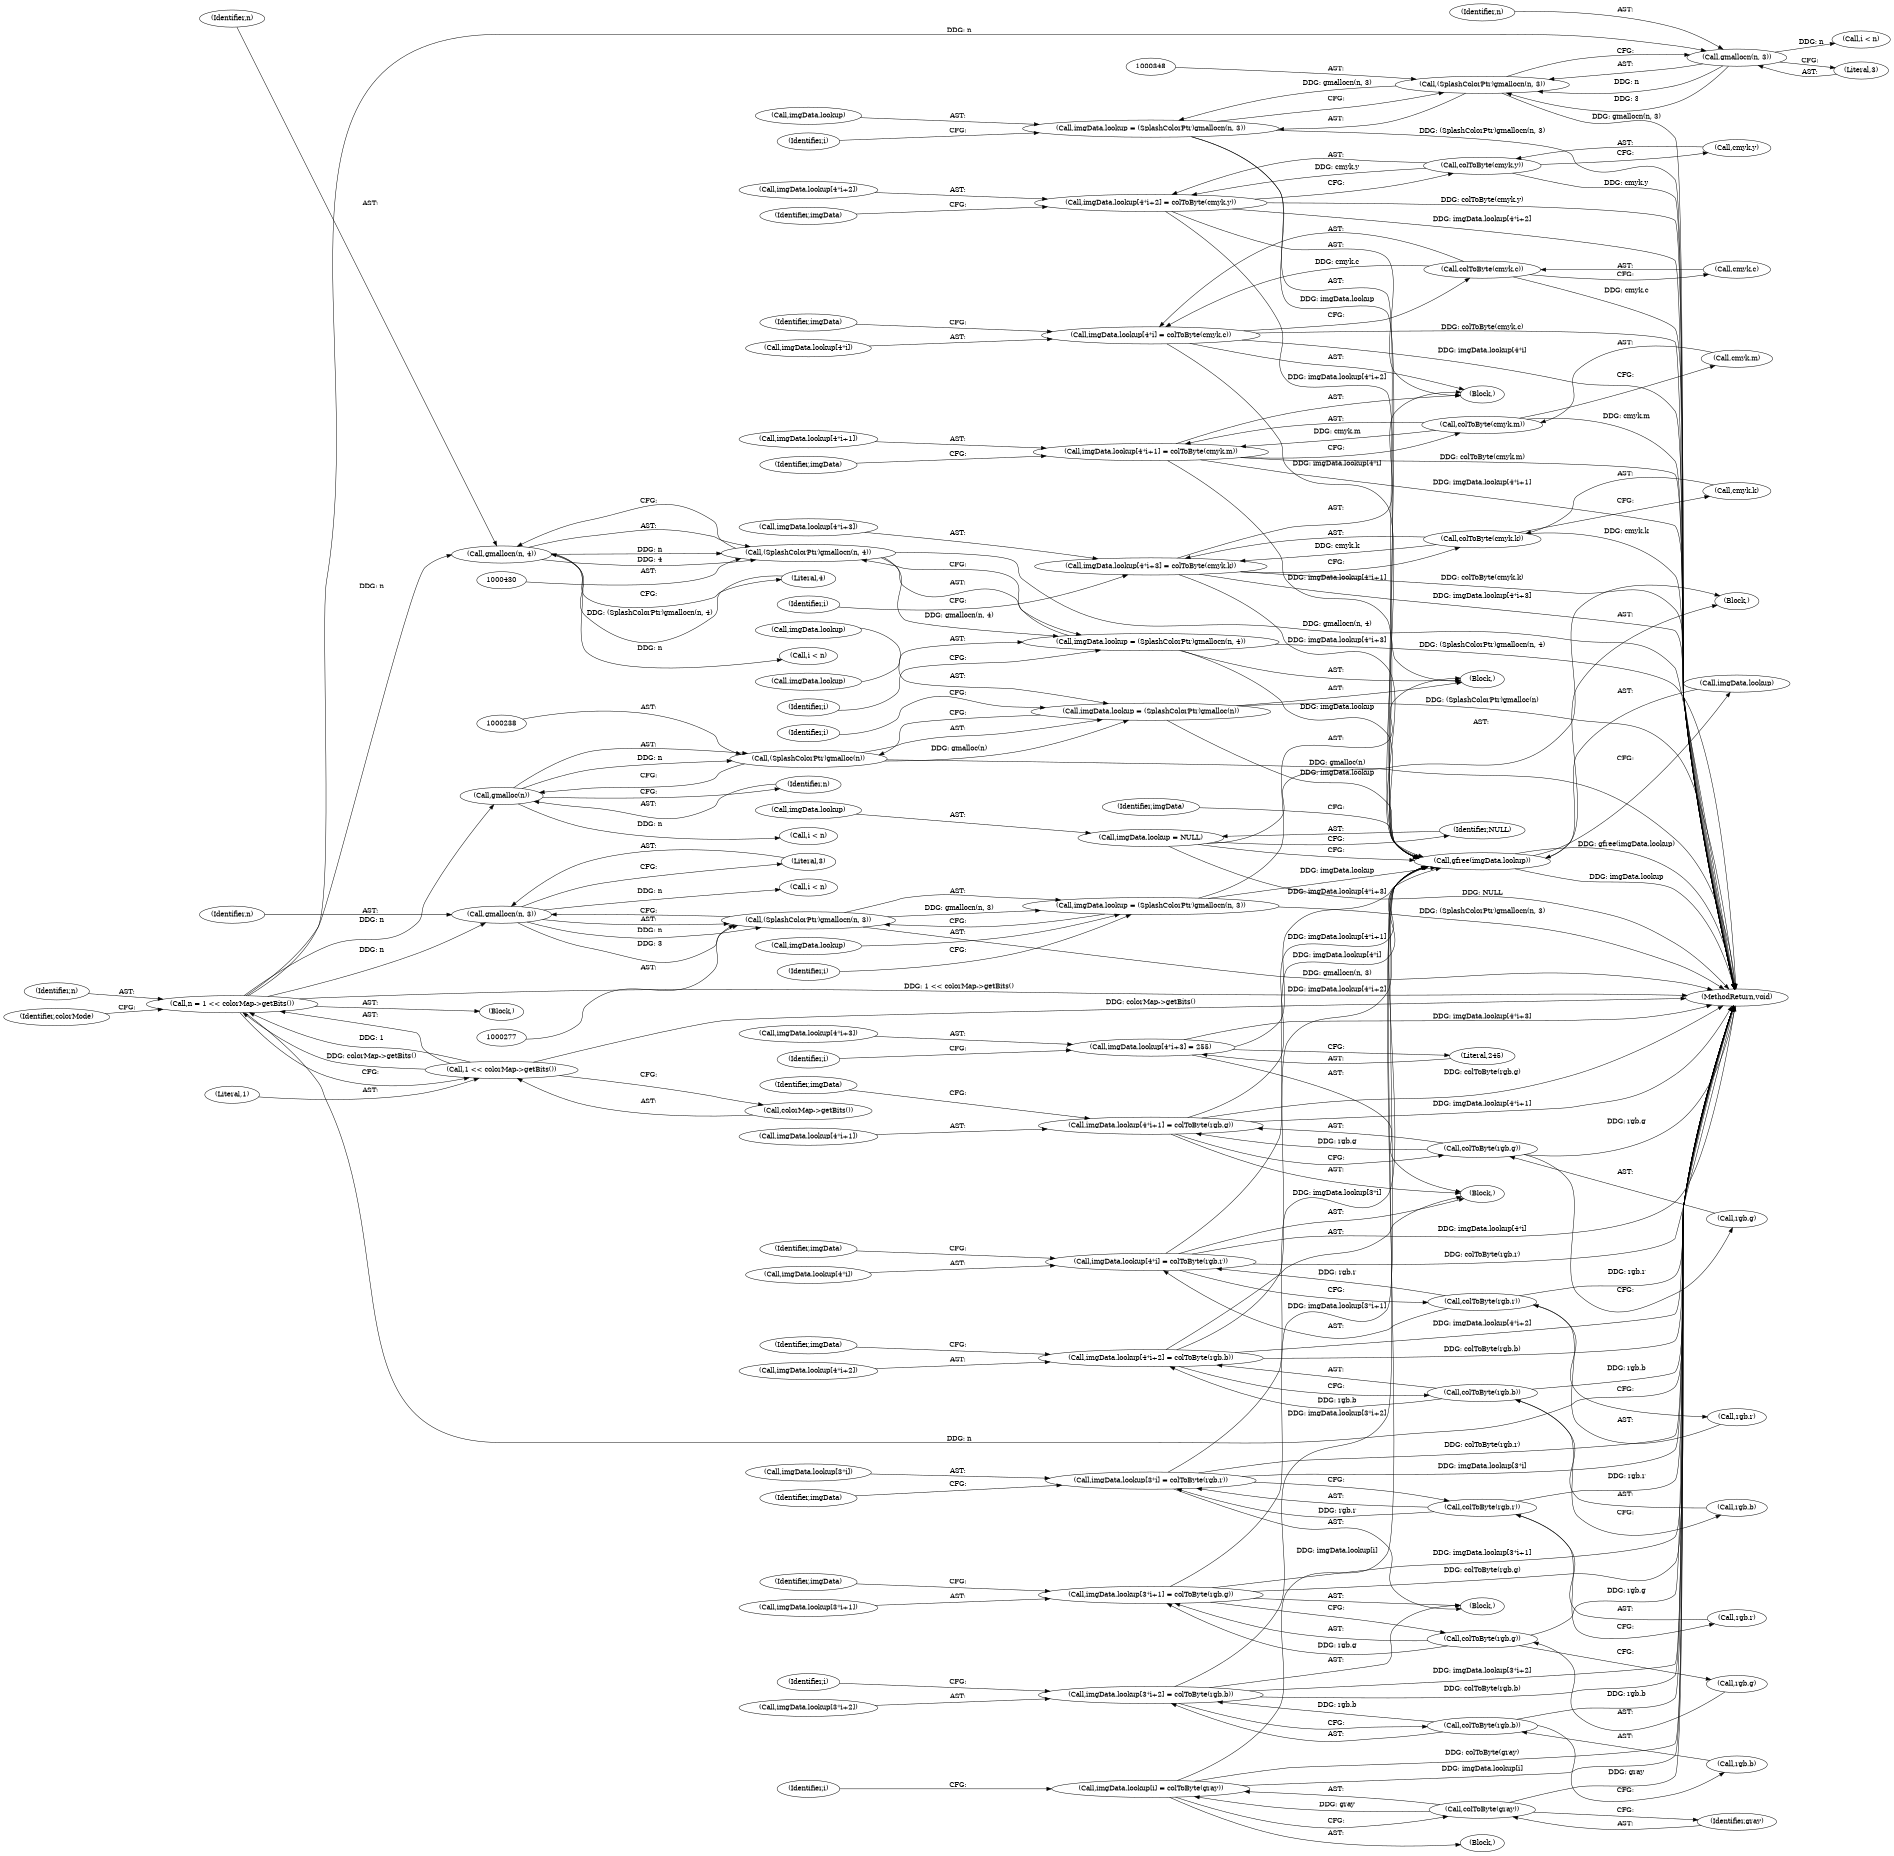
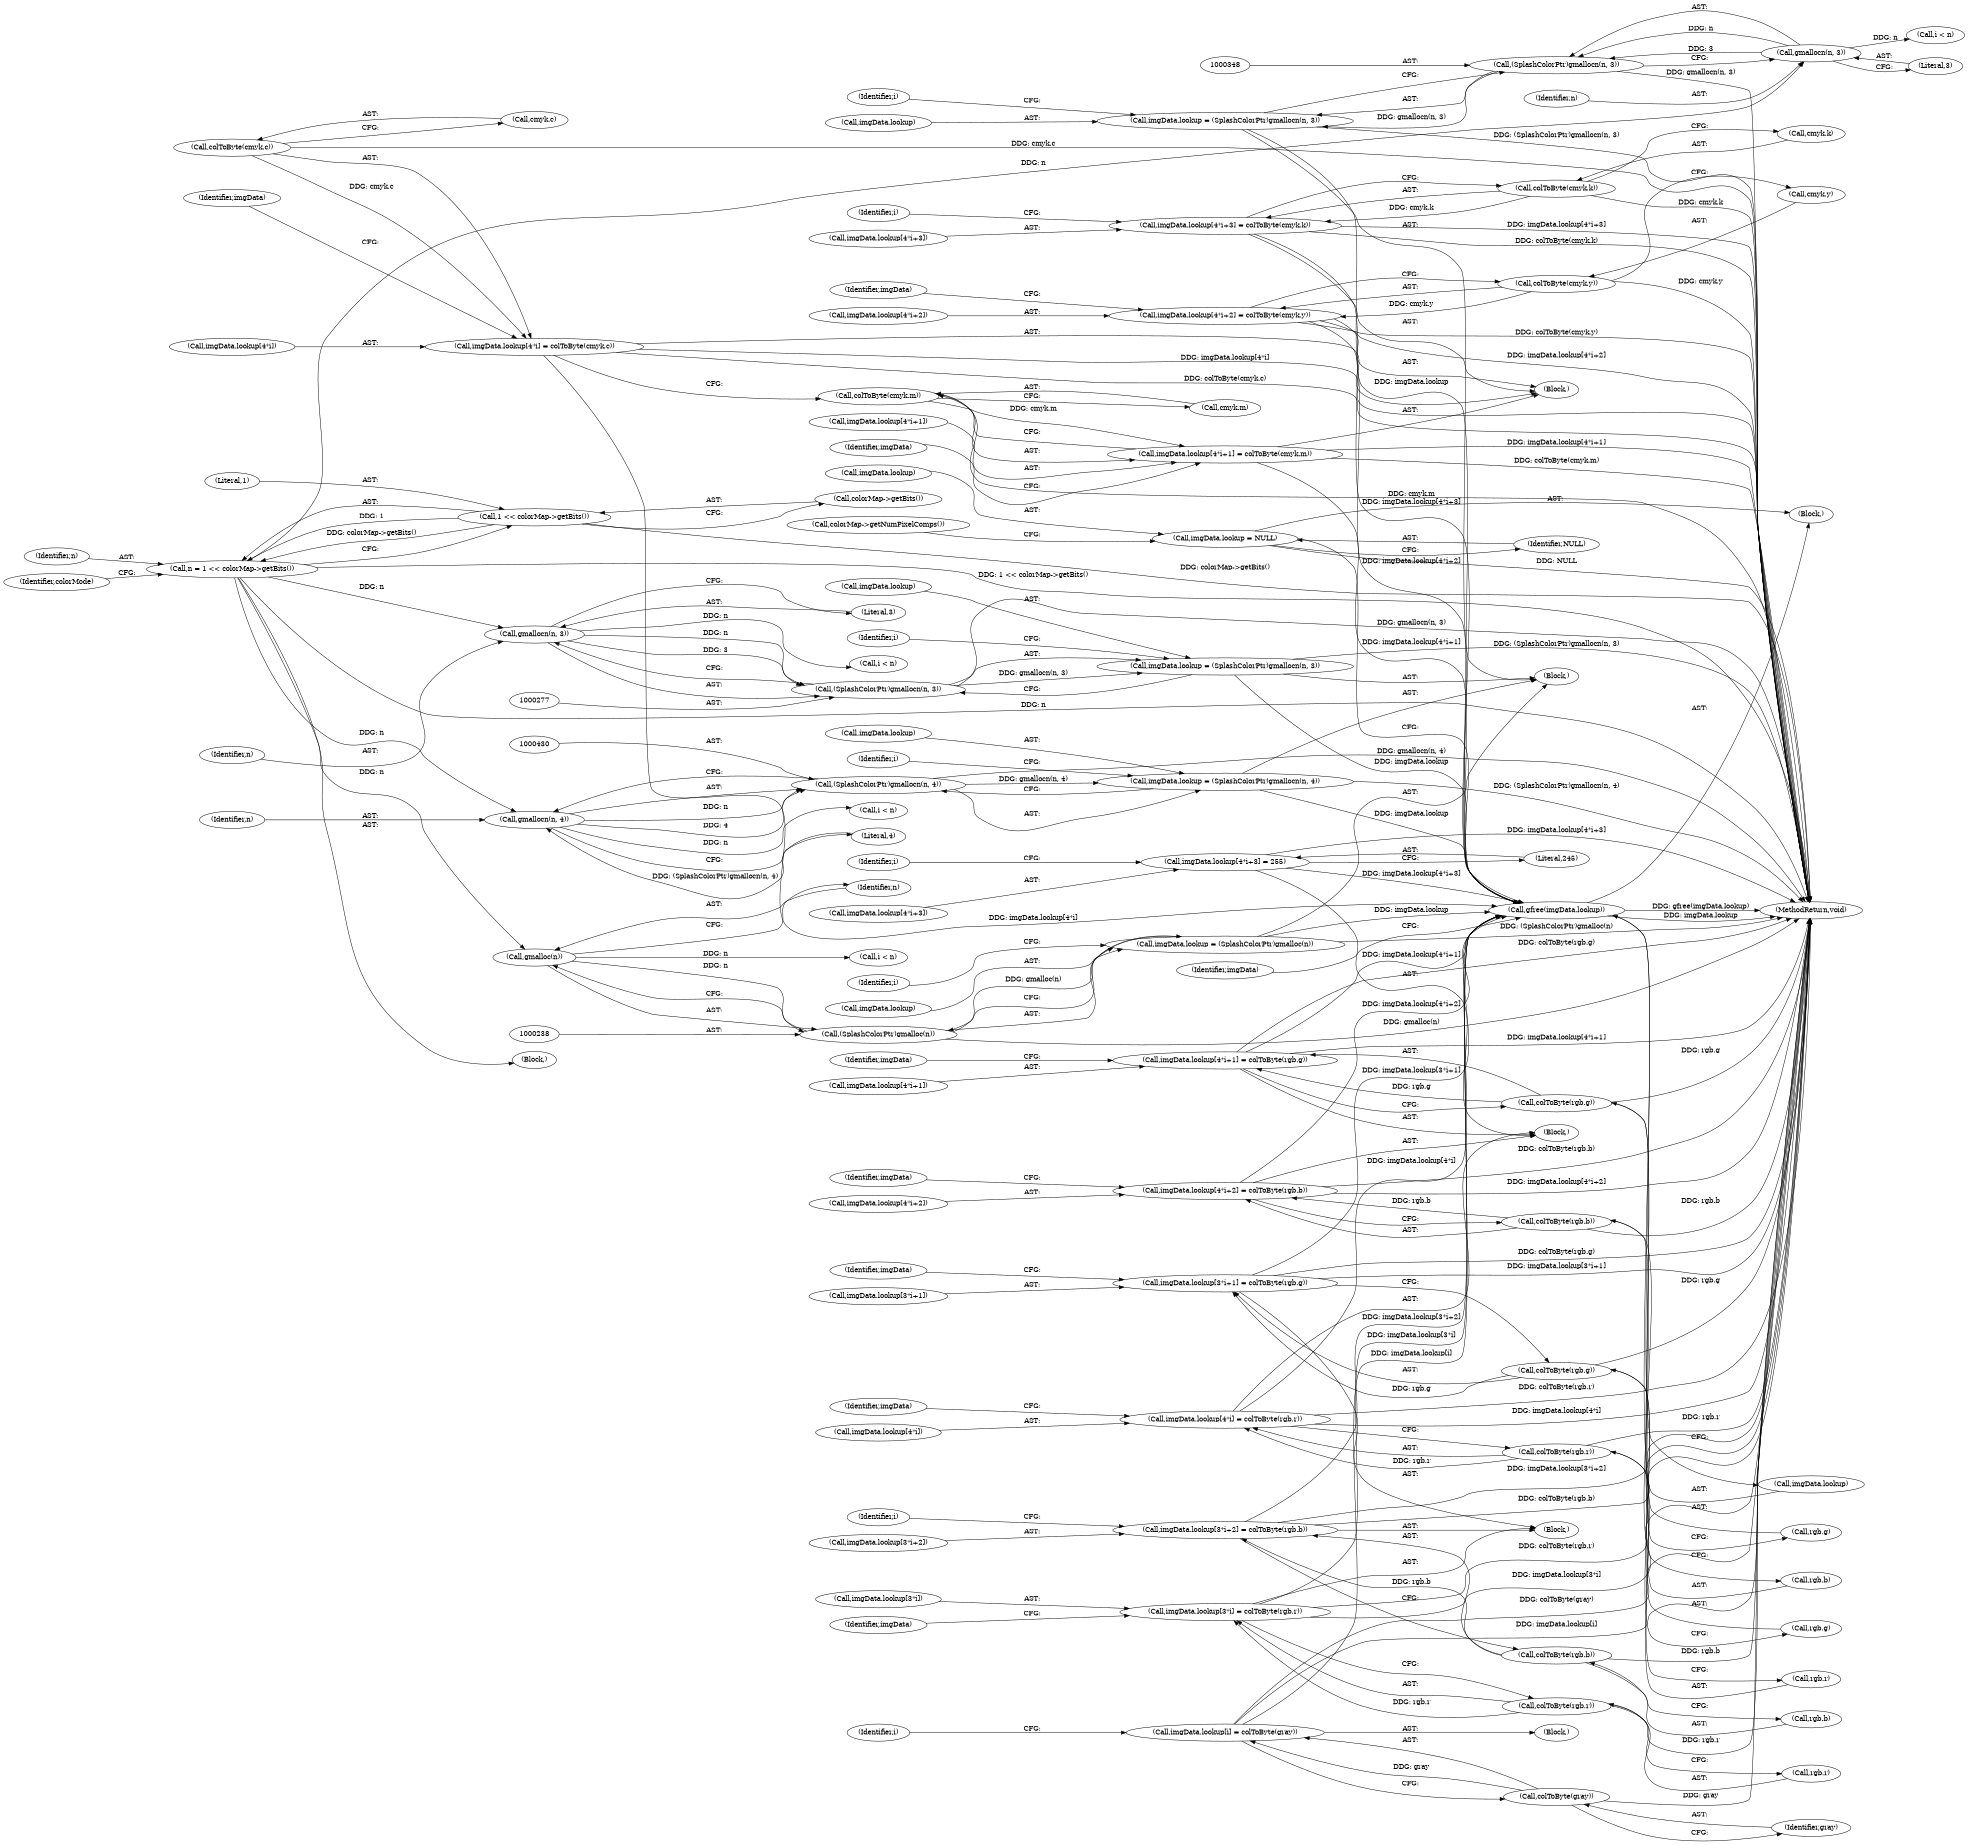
edge "(Call,imgData.lookup[4*i] = colToByte(cmyk.c))" -> "(Call,colToByte(cmyk.c))": now "(Call,imgData.lookup[4*i] = colToByte(cmyk.c))" -> "(Call,colToByte(cmyk.m))"
node "(Call,colorMap->getNumPixelComps())": added
